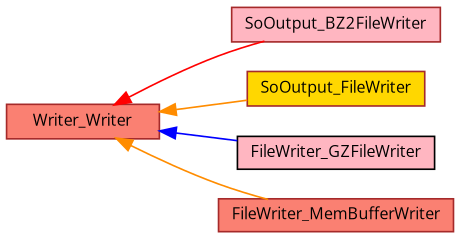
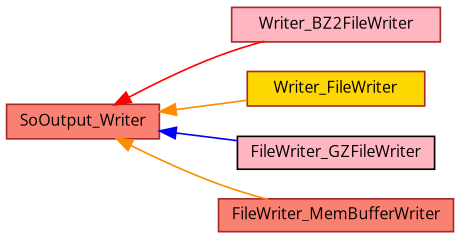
node "SoOutput_BZ2FileWriter": label "SoOutput_BZ2FileWriter" -> "Writer_BZ2FileWriter"
node "SoOutput_FileWriter": label "SoOutput_FileWriter" -> "Writer_FileWriter"
node "Writer_Writer": label "Writer_Writer" -> "SoOutput_Writer"
